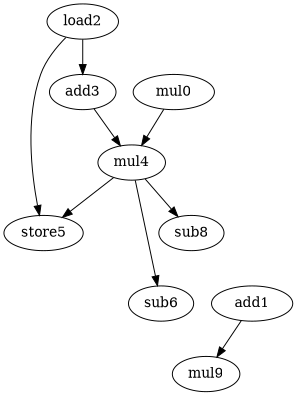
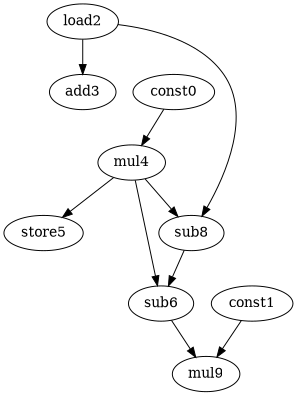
node "mul0": label "mul0" -> "const0"
edge "load2" -> "store5": now "load2" -> "sub8"
edge "add3" -> "mul4": removed
edge "sub8" -> "sub6": added
node "add1": label "add1" -> "const1"
edge "sub6" -> "mul9": added
